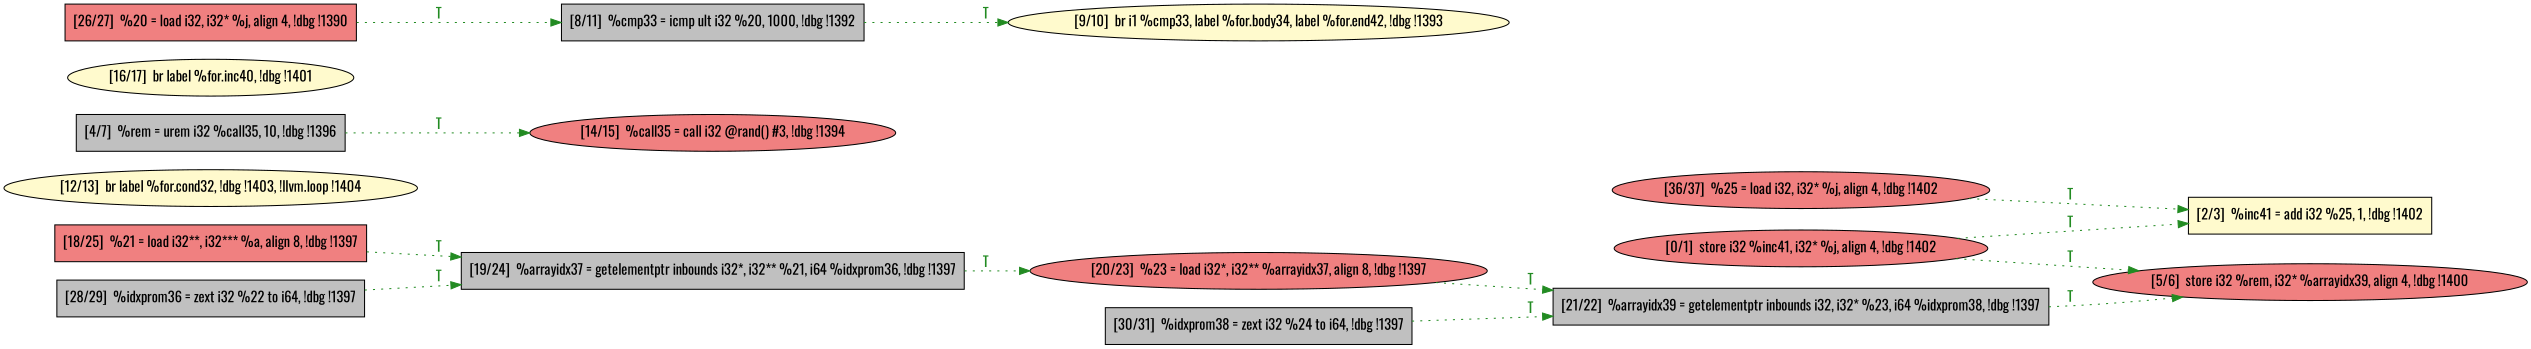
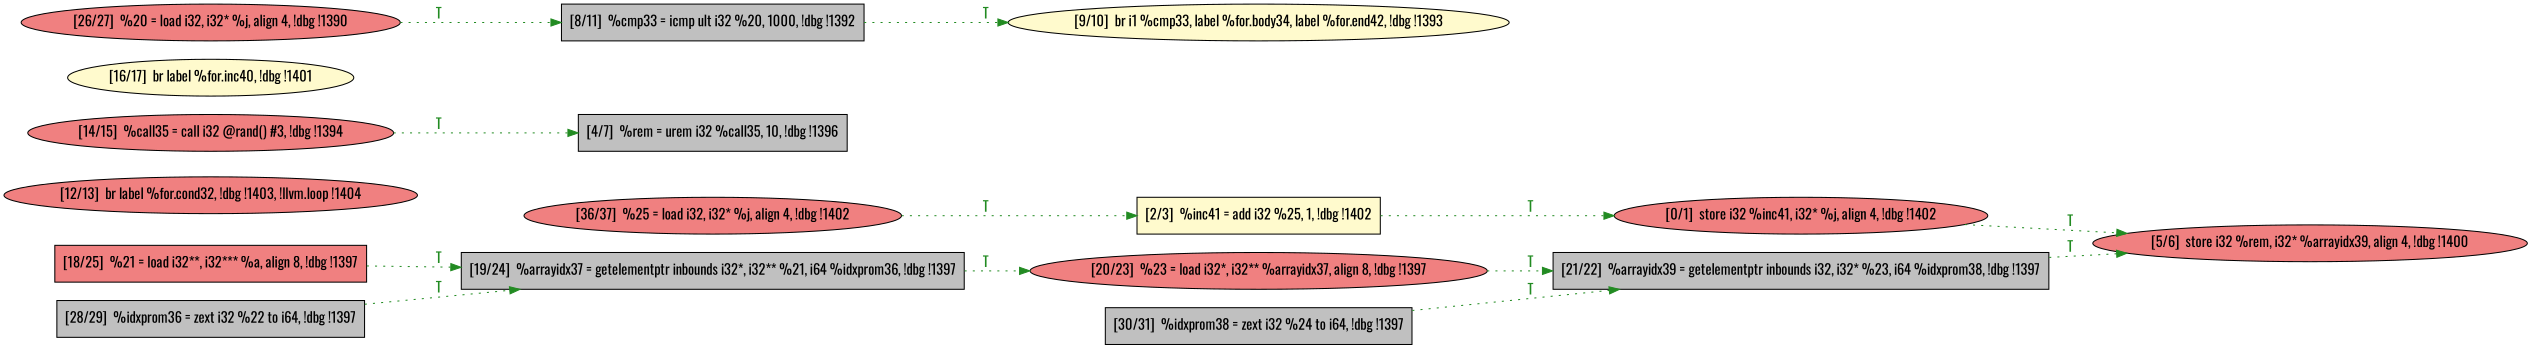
node "[26/27]  %20 = load i32, i32* %j, align 4, !dbg !1390": shape box -> ellipse
edge "[4/7]  %rem = urem i32 %call35, 10, !dbg !1396" -> "[14/15]  %call35 = call i32 @rand() #3, !dbg !1394": reversed
node "[12/13]  br label %for.cond32, !dbg !1403, !llvm.loop !1404": fillcolor lemonchiffon -> lightcoral
edge "[0/1]  store i32 %inc41, i32* %j, align 4, !dbg !1402" -> "[2/3]  %inc41 = add i32 %25, 1, !dbg !1402": reversed
